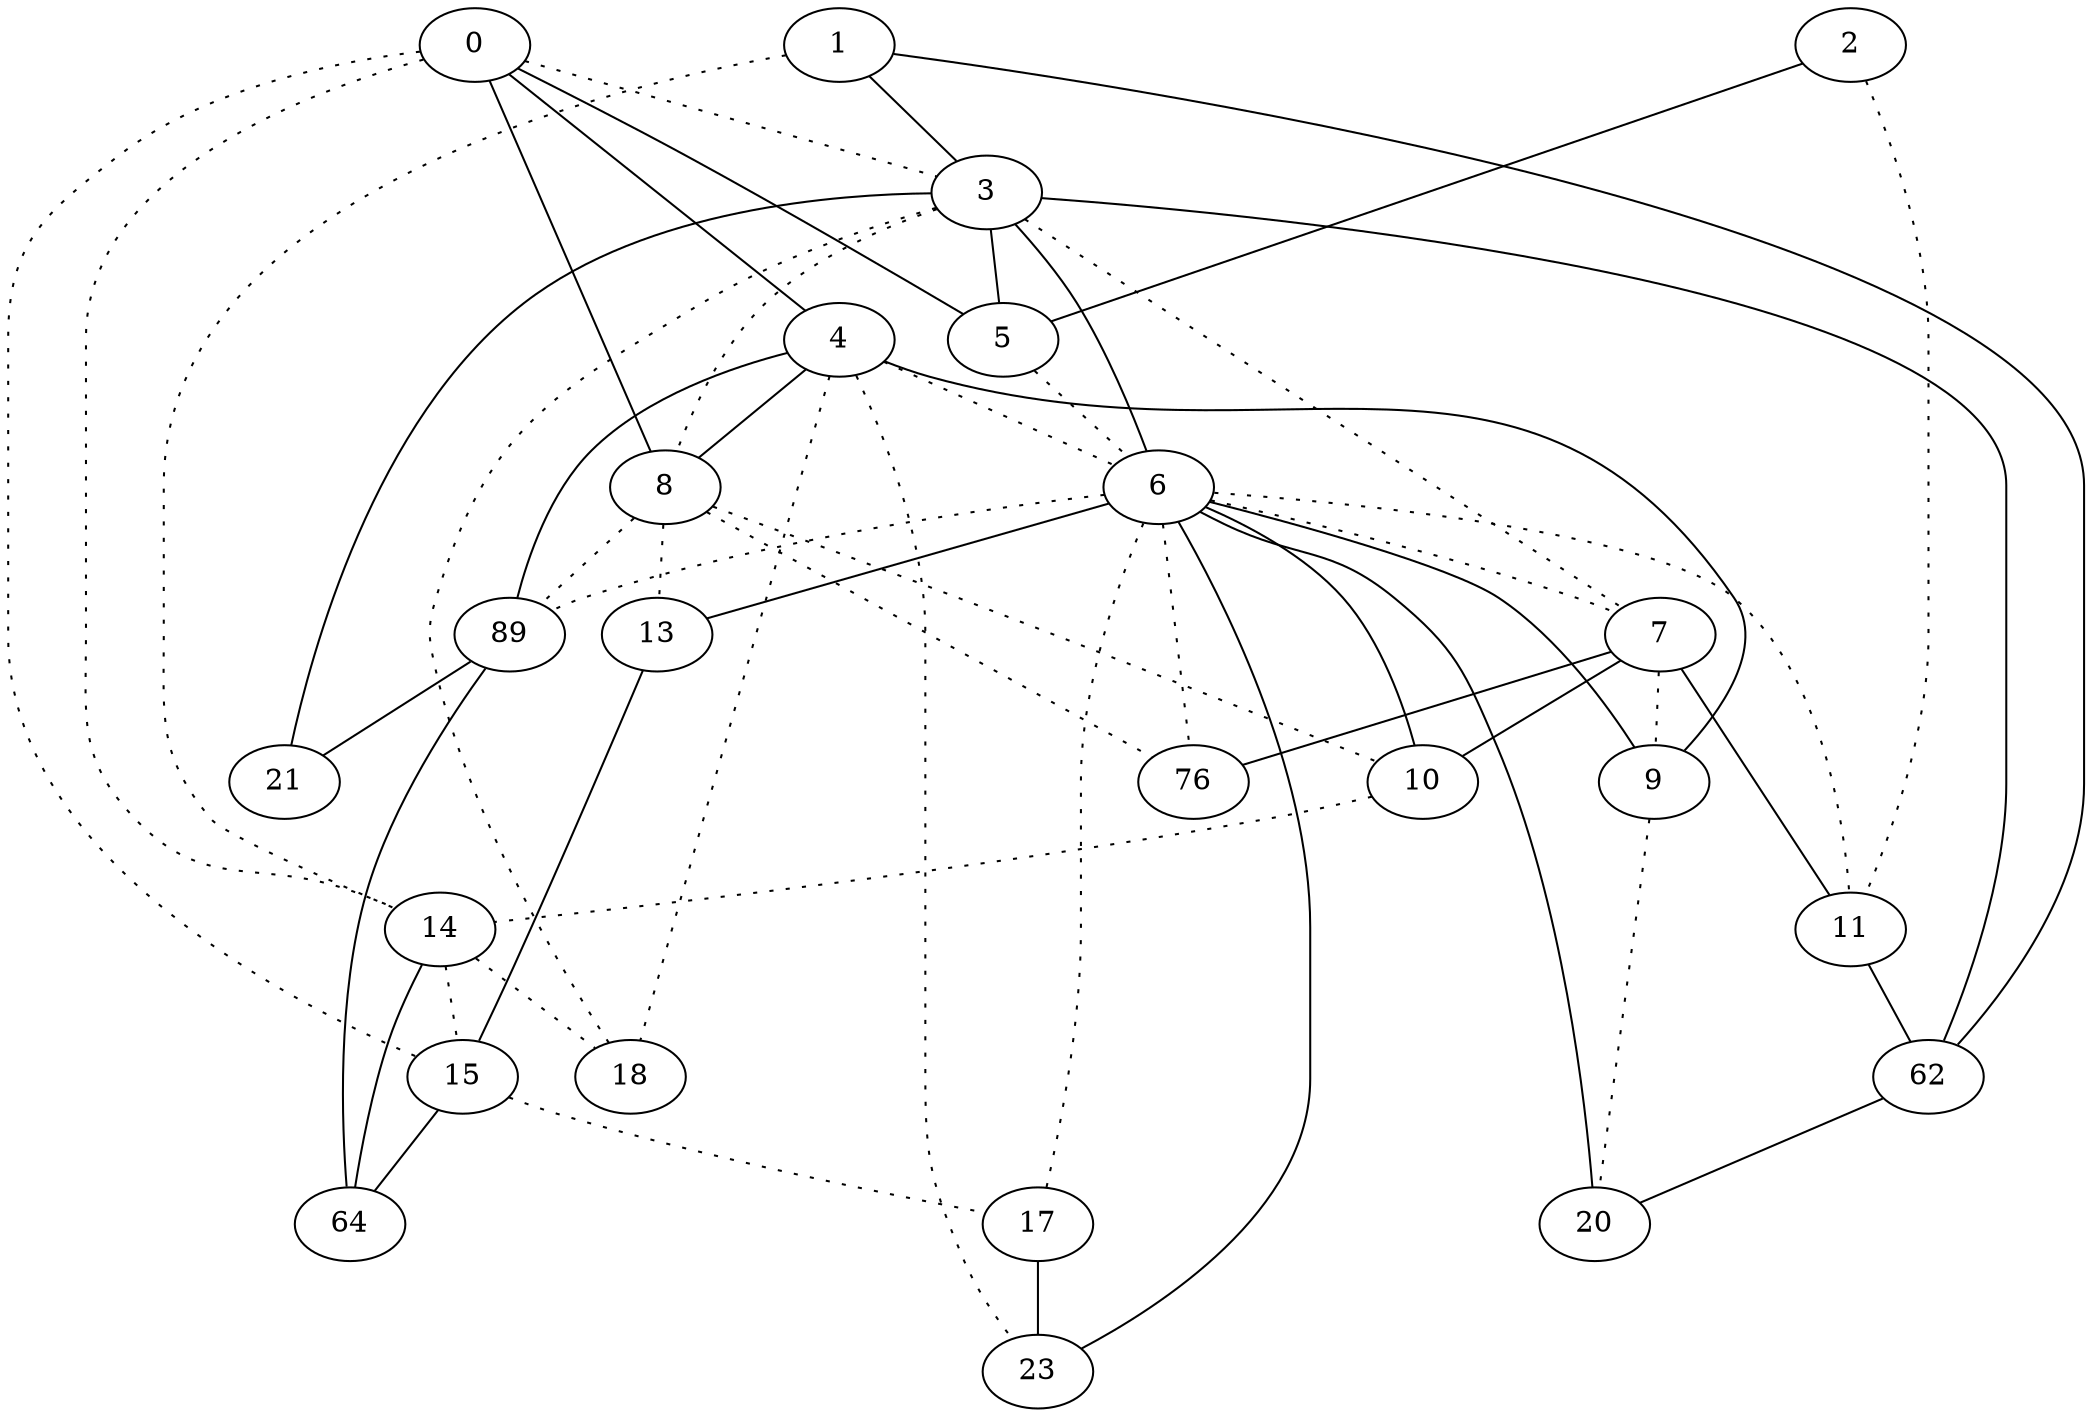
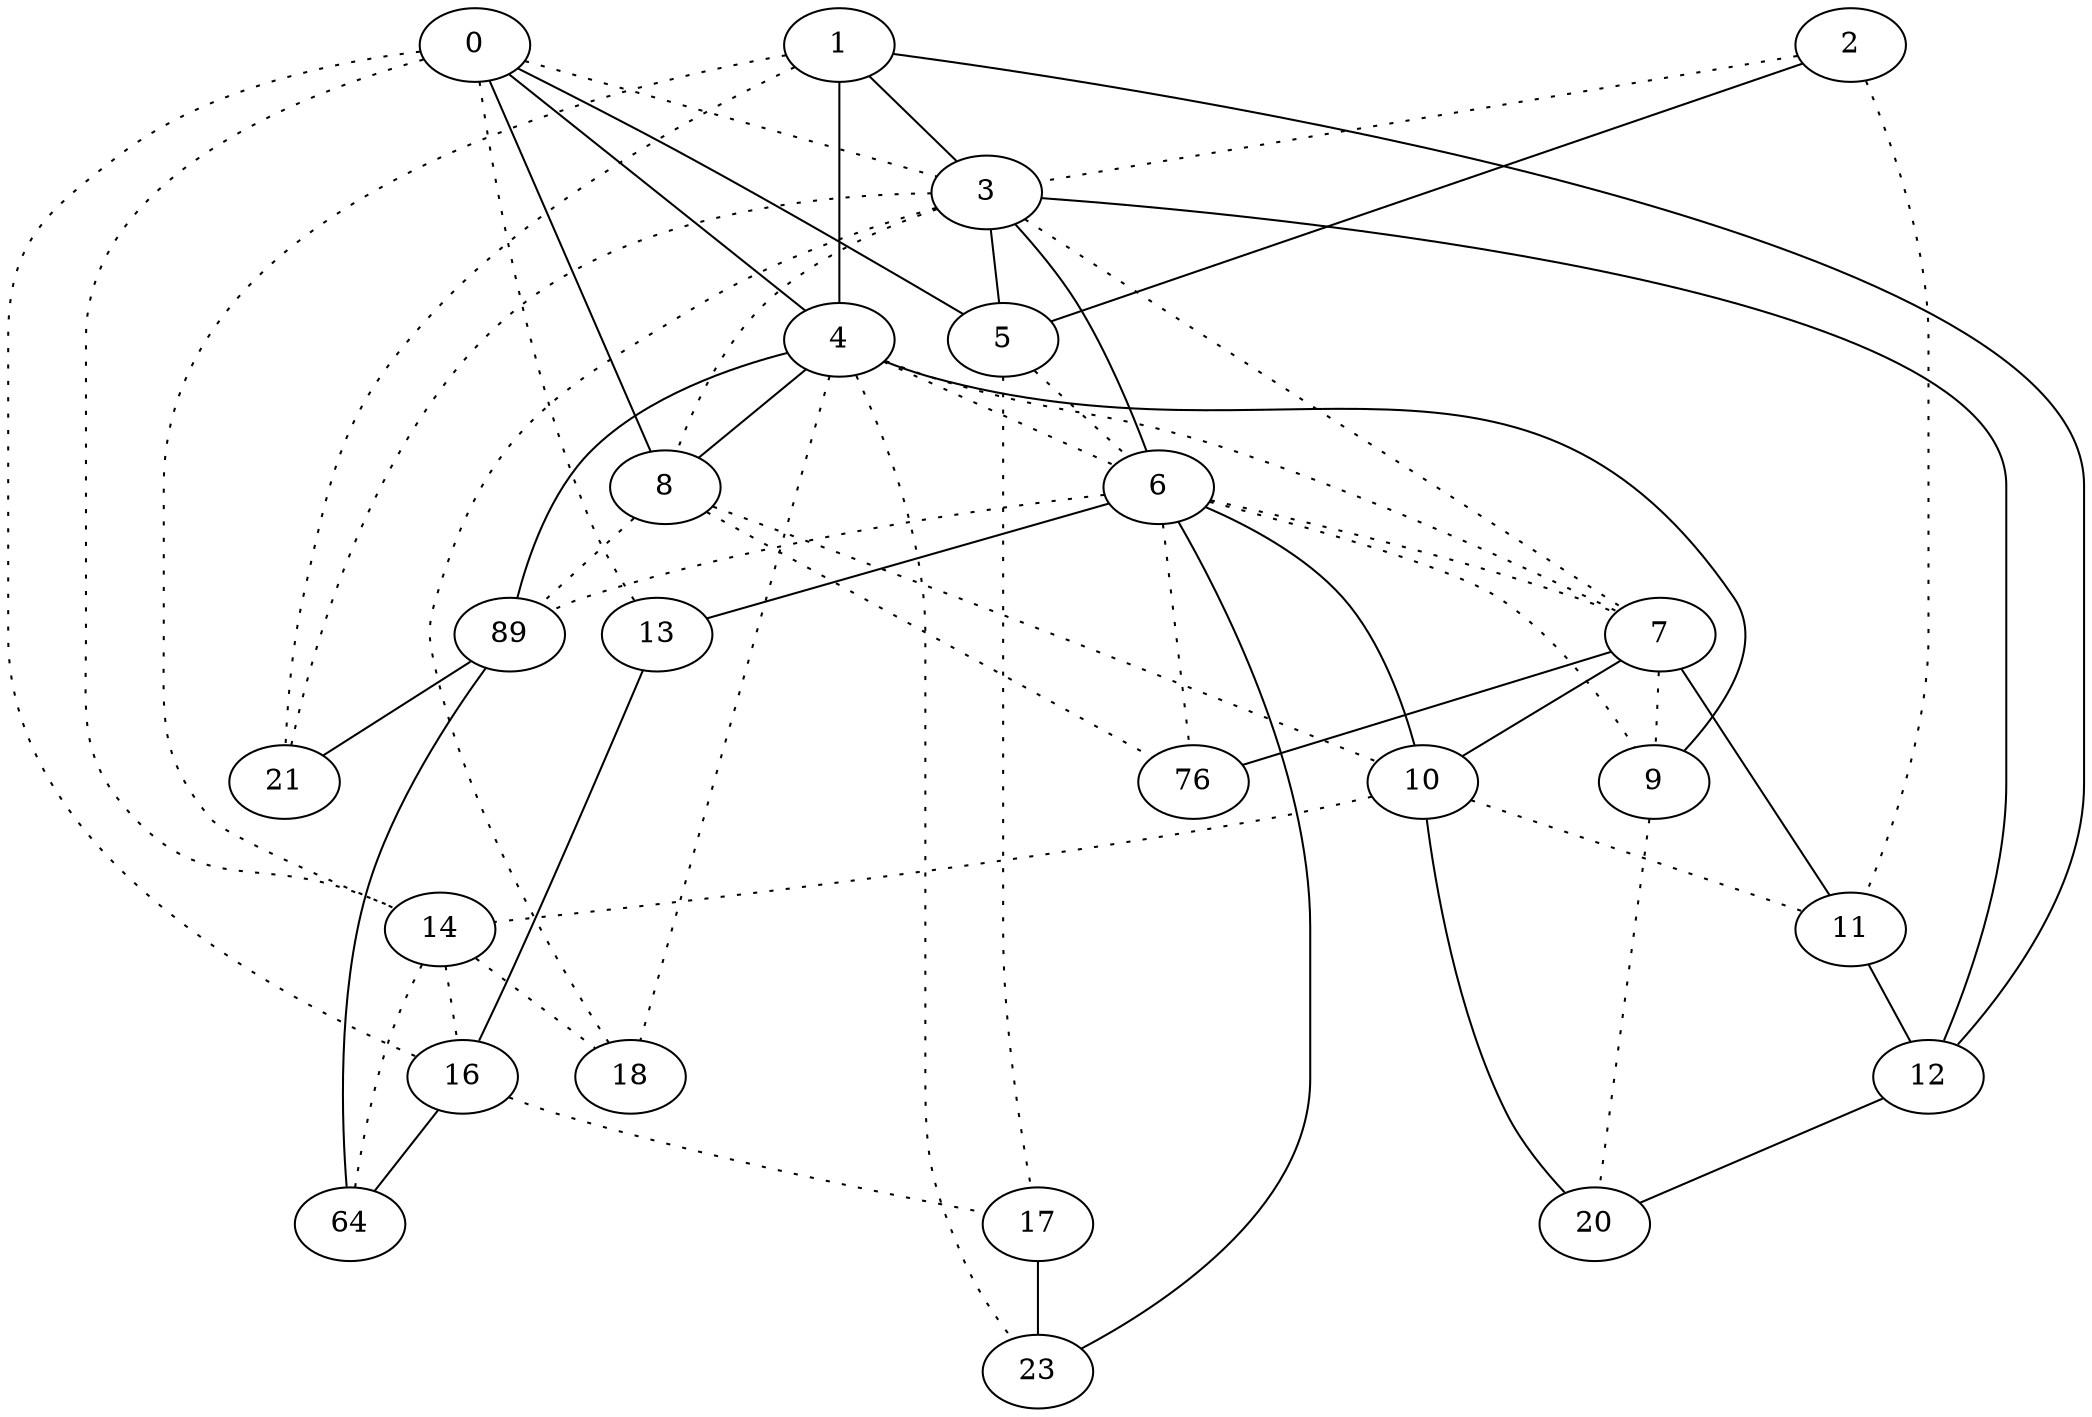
edge "2" -- "3": added
edge "1" -- "4": added
edge "1" -- "21": added
edge "3" -- "21": style solid -> dotted
edge "4" -- "7": added
edge "6" -- "11": now "10" -- "11"
edge "8" -- "13": now "0" -- "13"
edge "6" -- "9": style solid -> dotted
edge "6" -- "20": now "10" -- "20"
edge "6" -- "17": now "5" -- "17"
edge "14" -- "64": style solid -> dotted
node "15": label "15" -> "16"
node "62": label "62" -> "12"
